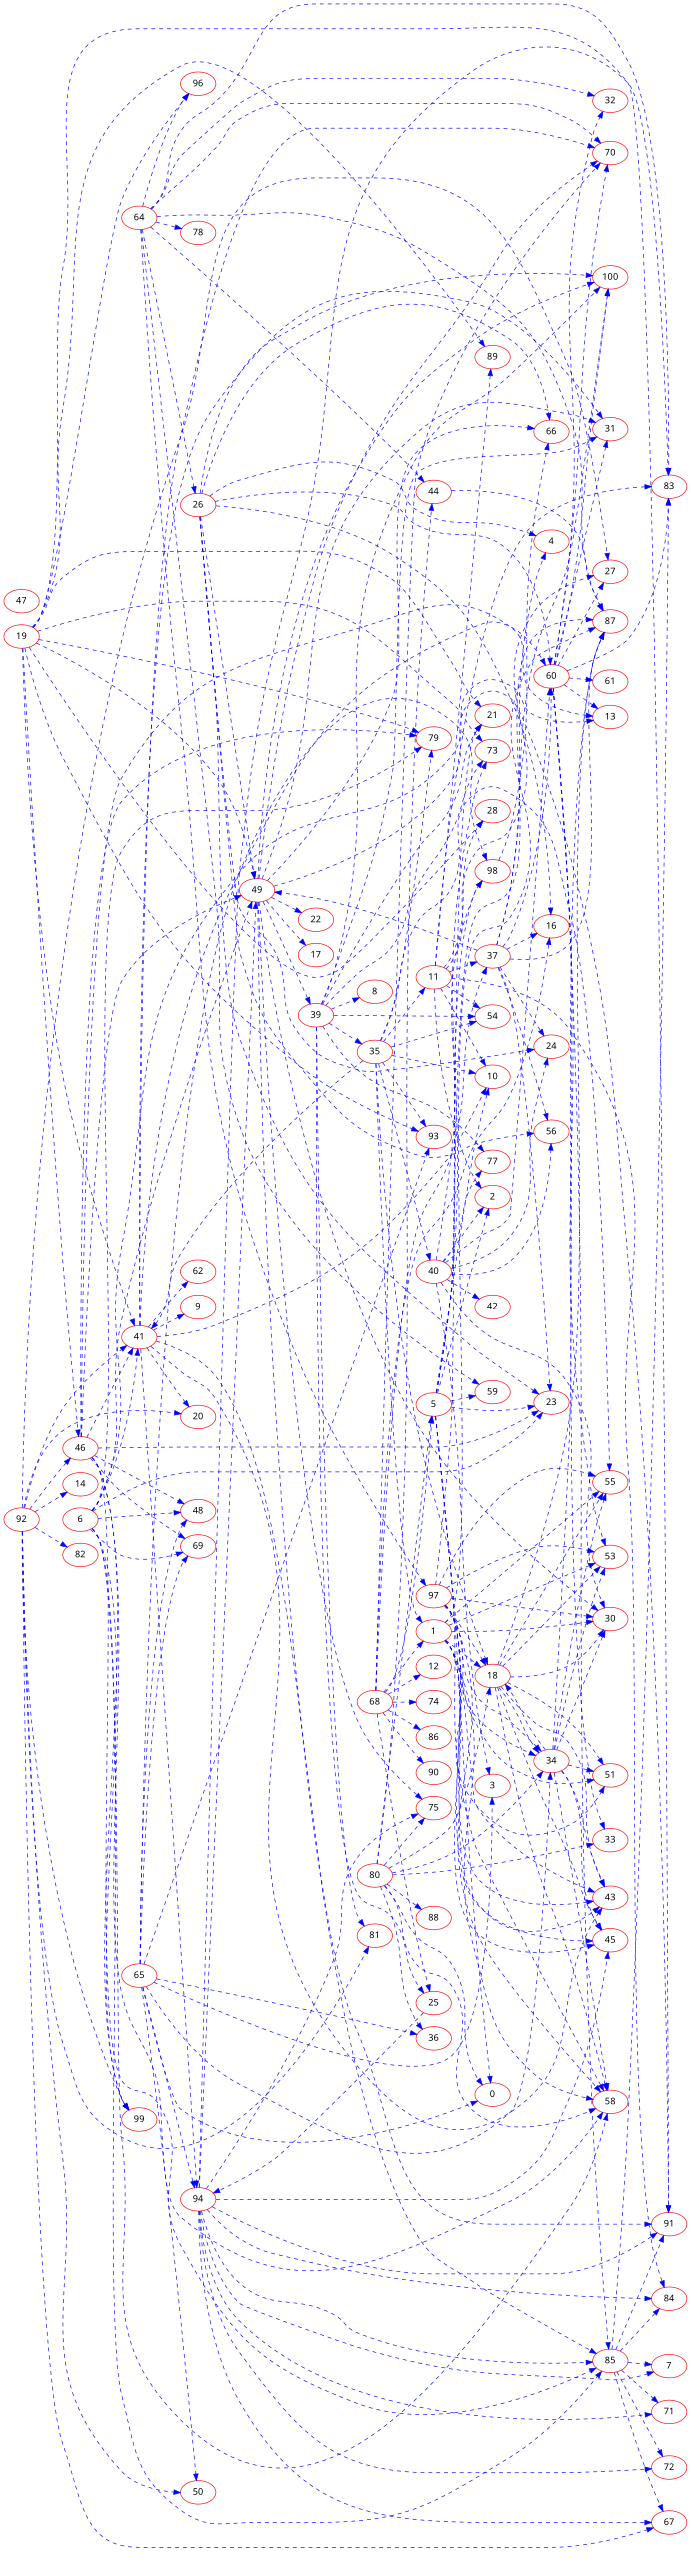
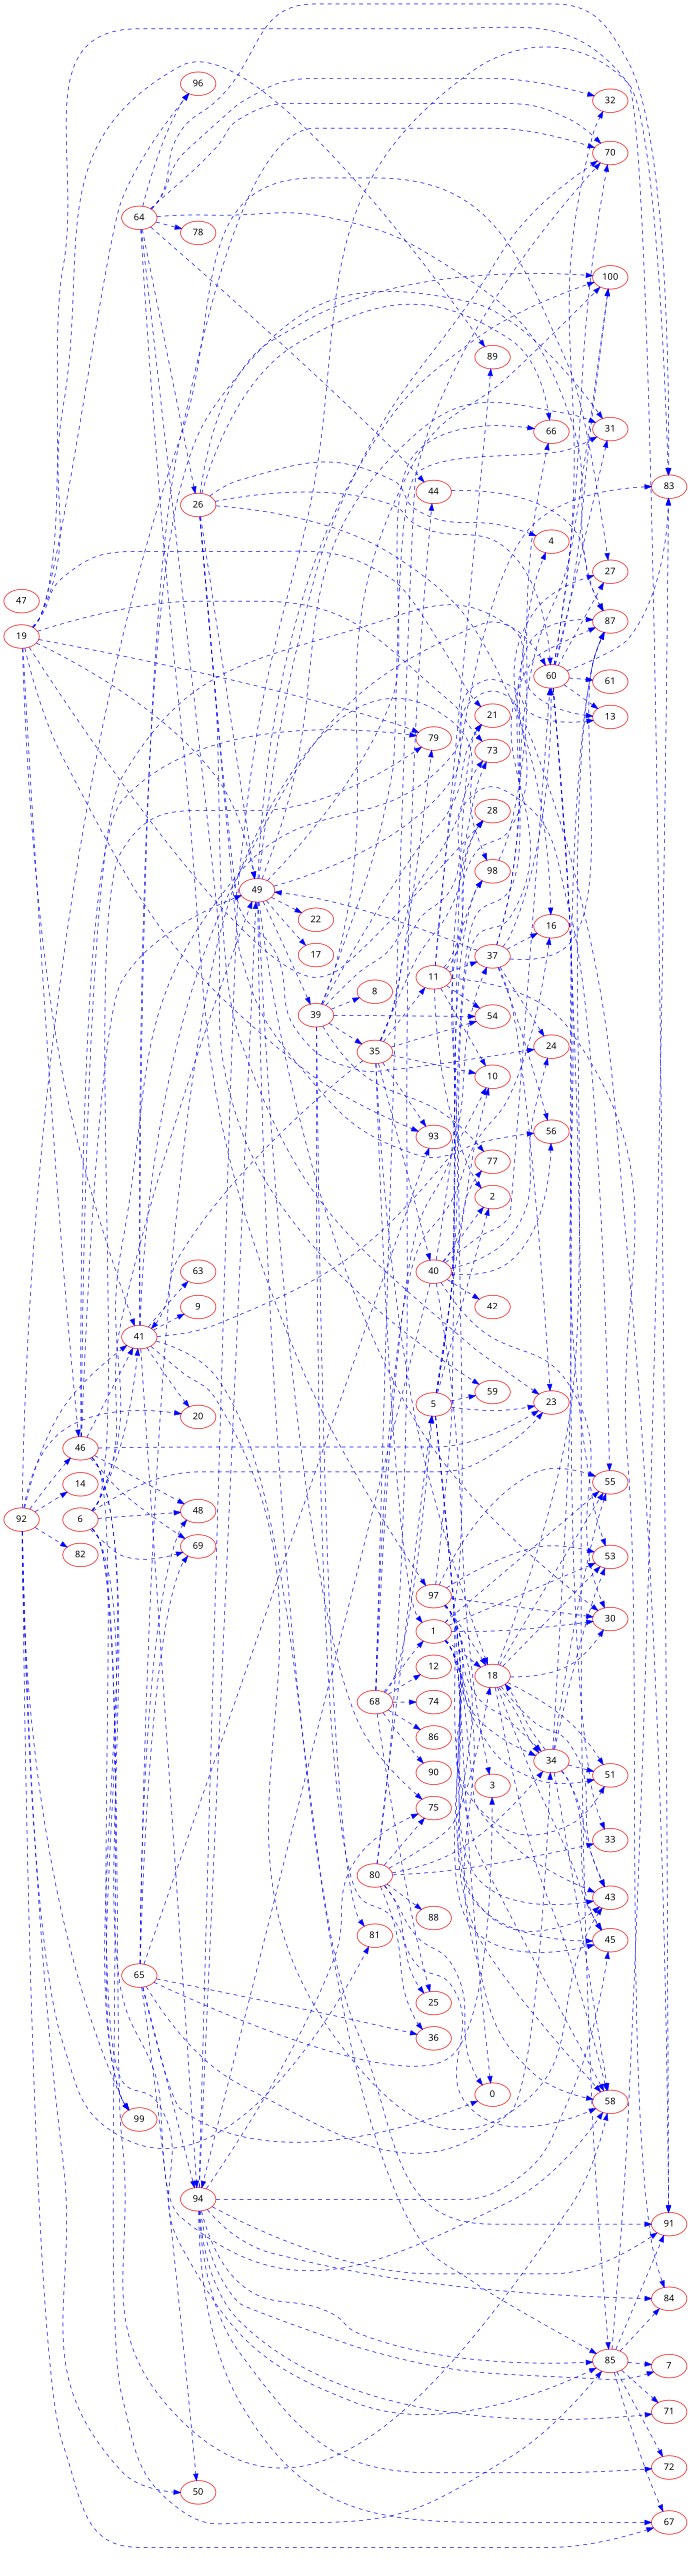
edge "35" -> "28": added
node "62": label "62" -> "63"
edge "34" -> "30": removed
edge "25" -> "94": now "40" -> "94"
